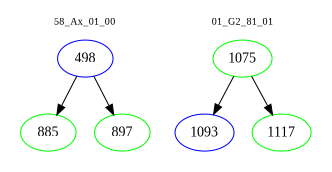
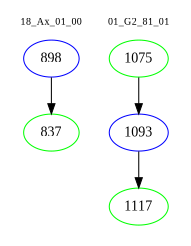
cluster "58_Ax_01_00": label "58_Ax_01_00" -> "18_Ax_01_00"
node "498": label "498" -> "898"
edge "1075" -> "1117": now "1093" -> "1117"
node "885": removed
node "897": label "897" -> "837"
